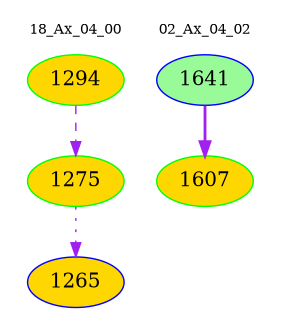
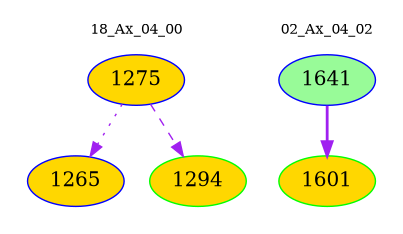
edge "1294" -> "1275": reversed
node "1275": color green -> blue
node "1607": label "1607" -> "1601"
